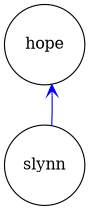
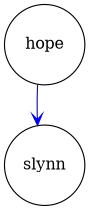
edge "slynn" -> "hope": reversed
